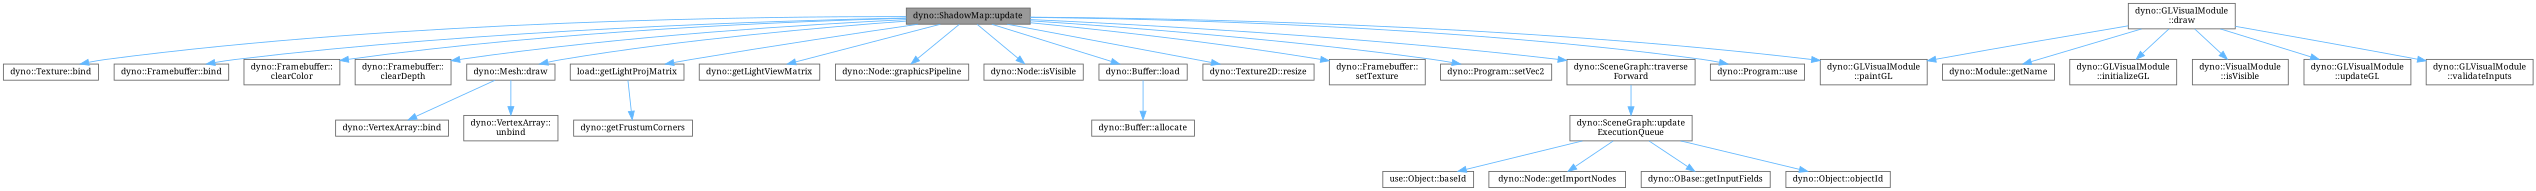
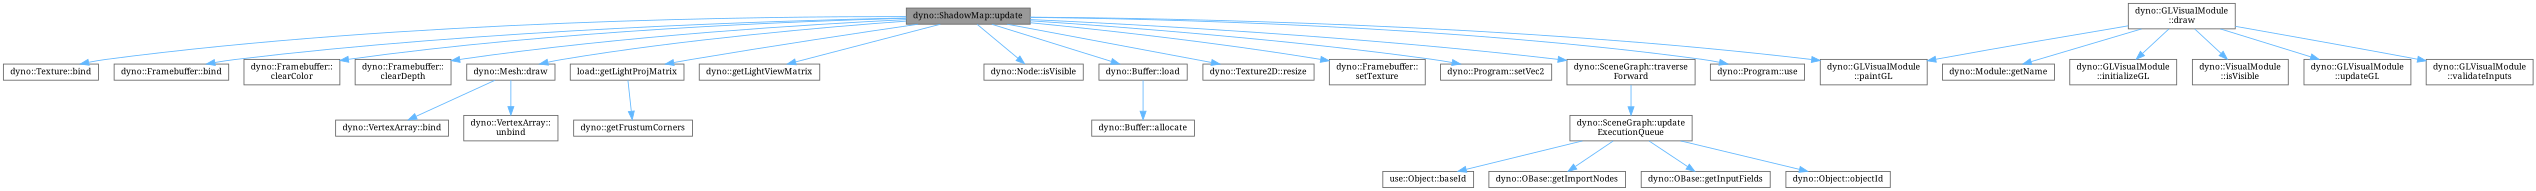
node "dyno::Node::graphicsPipeline": removed
node "dyno::Node::getImportNodes": label "dyno::Node::getImportNodes" -> "dyno::OBase::getImportNodes"
